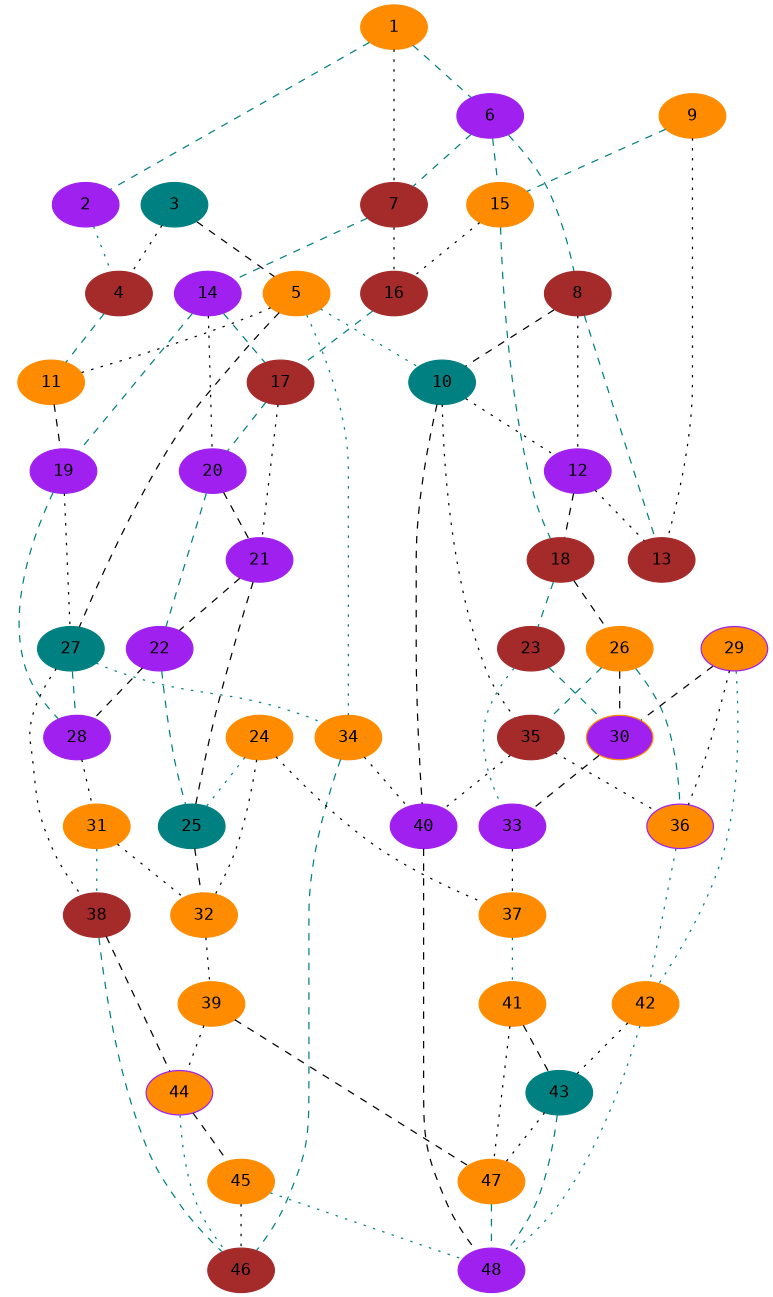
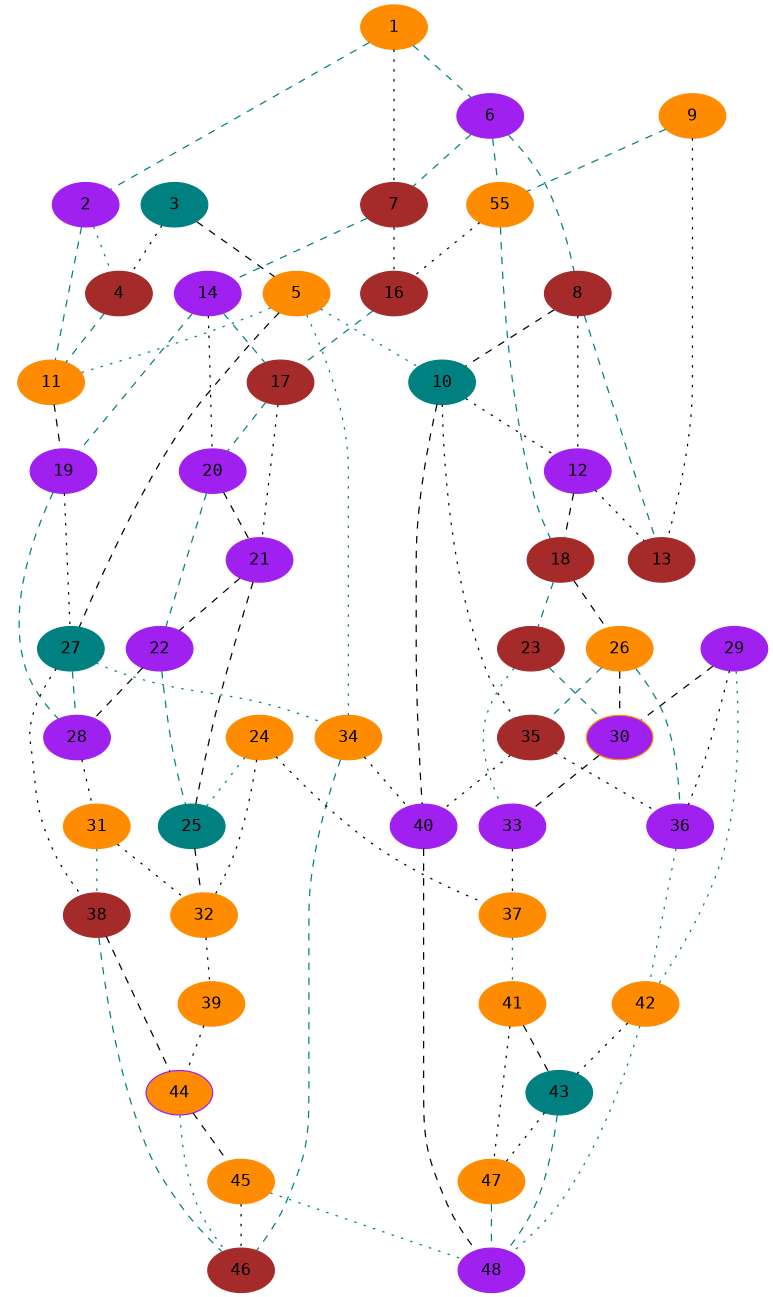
node "15": label "15" -> "55"
edge "2" -- "11": added
edge "5" -- "11": color black -> teal
node "29": fillcolor darkorange -> purple
node "36": fillcolor darkorange -> purple
edge "39" -- "47": removed
